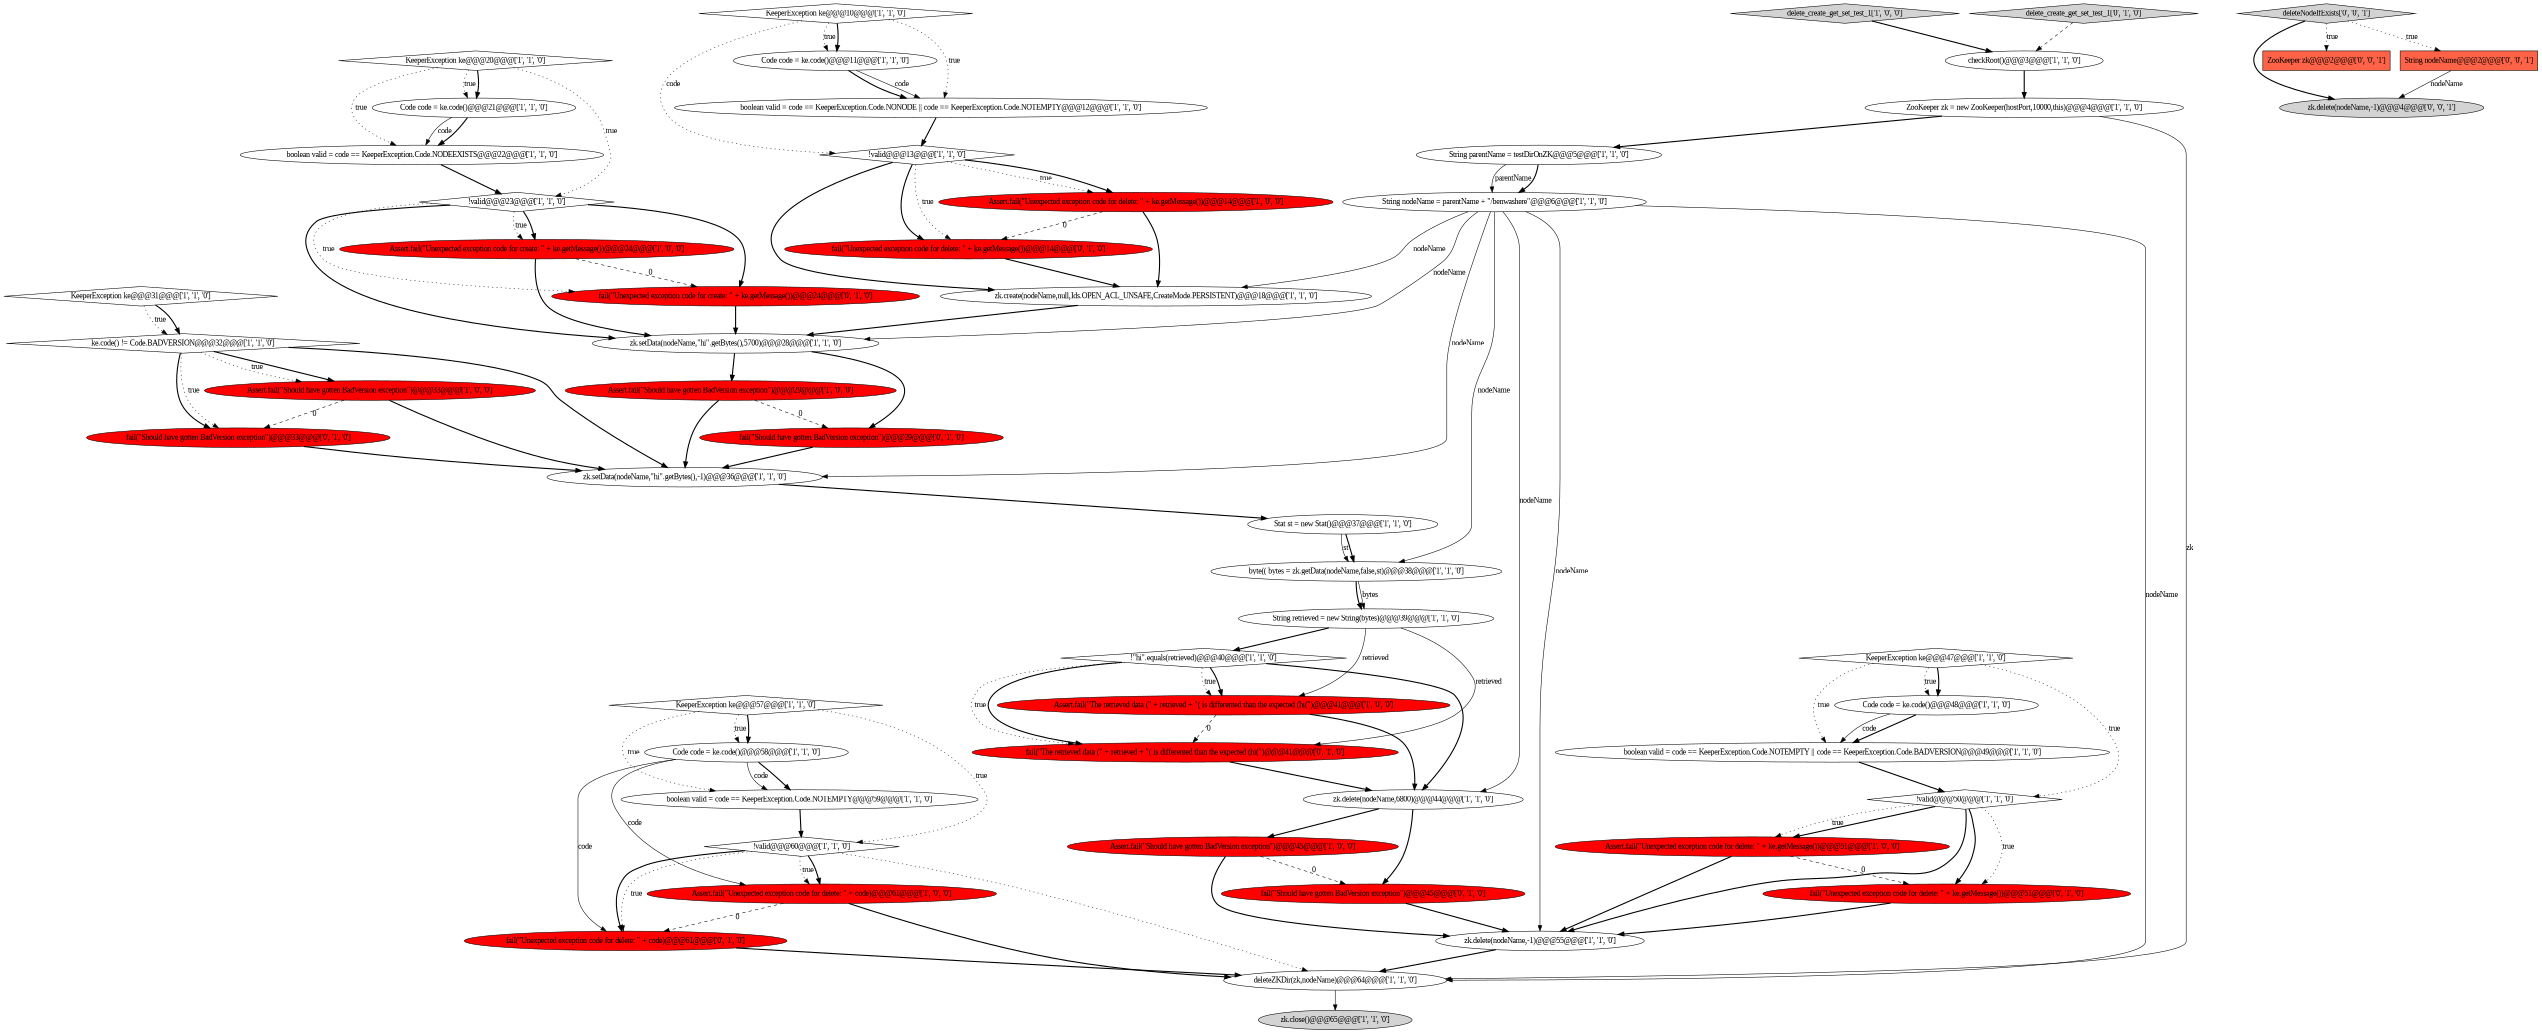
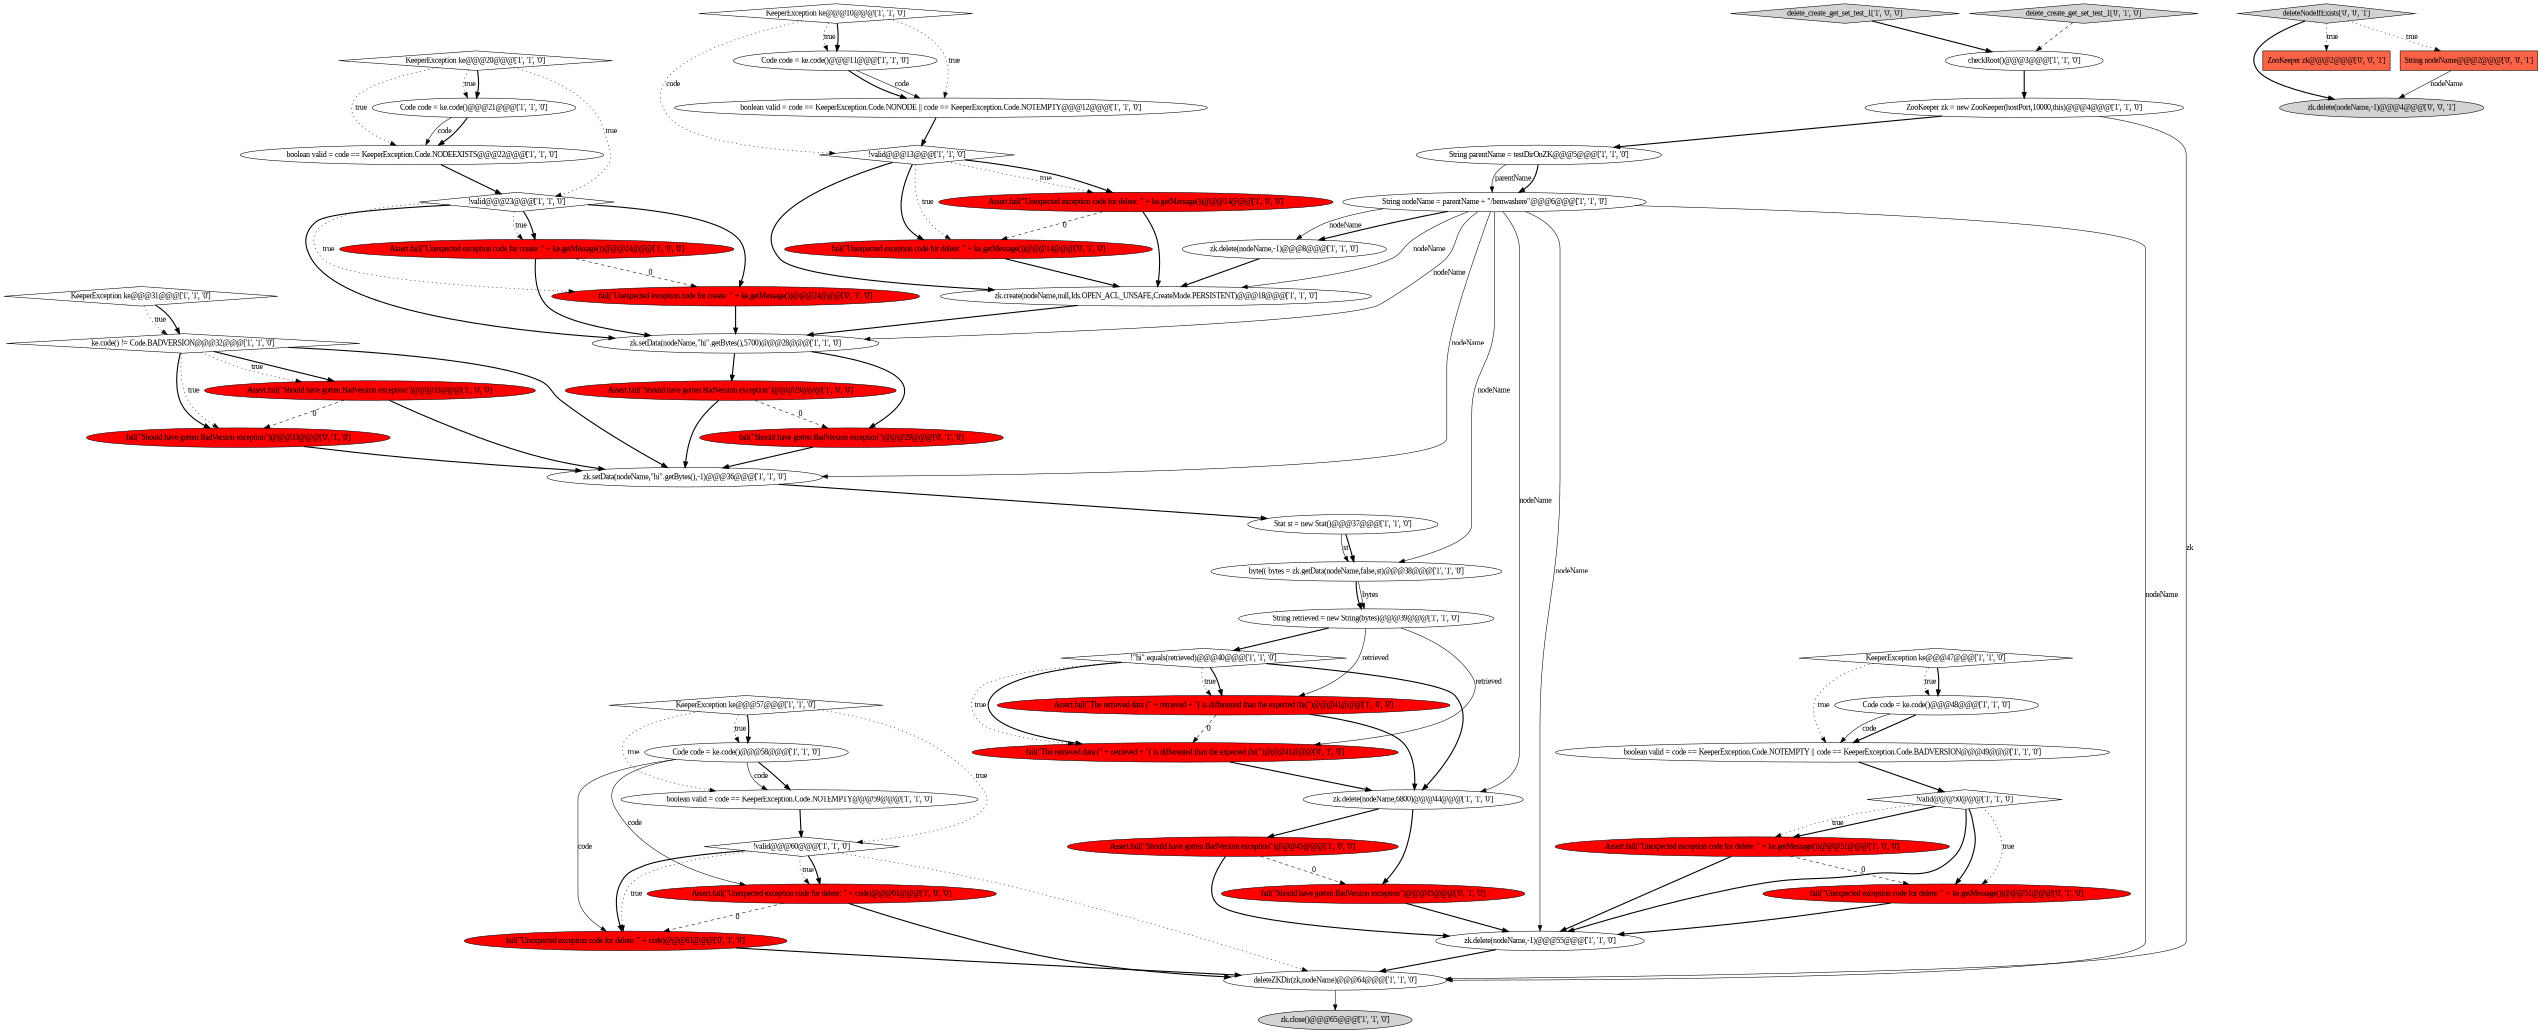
node "zk.delete(nodeName,-1)@@@8@@@['1', '1', '0']": added
edge "KeeperException ke@@@47@@@['1', '1', '0']" -> "!valid@@@50@@@['1', '1', '0']": removed, label "true"
